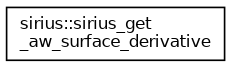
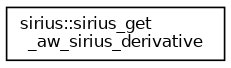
node "sirius::sirius_get _aw_surface_derivative": label "sirius::sirius_get _aw_surface_derivative" -> "sirius::sirius_get _aw_sirius_derivative"
